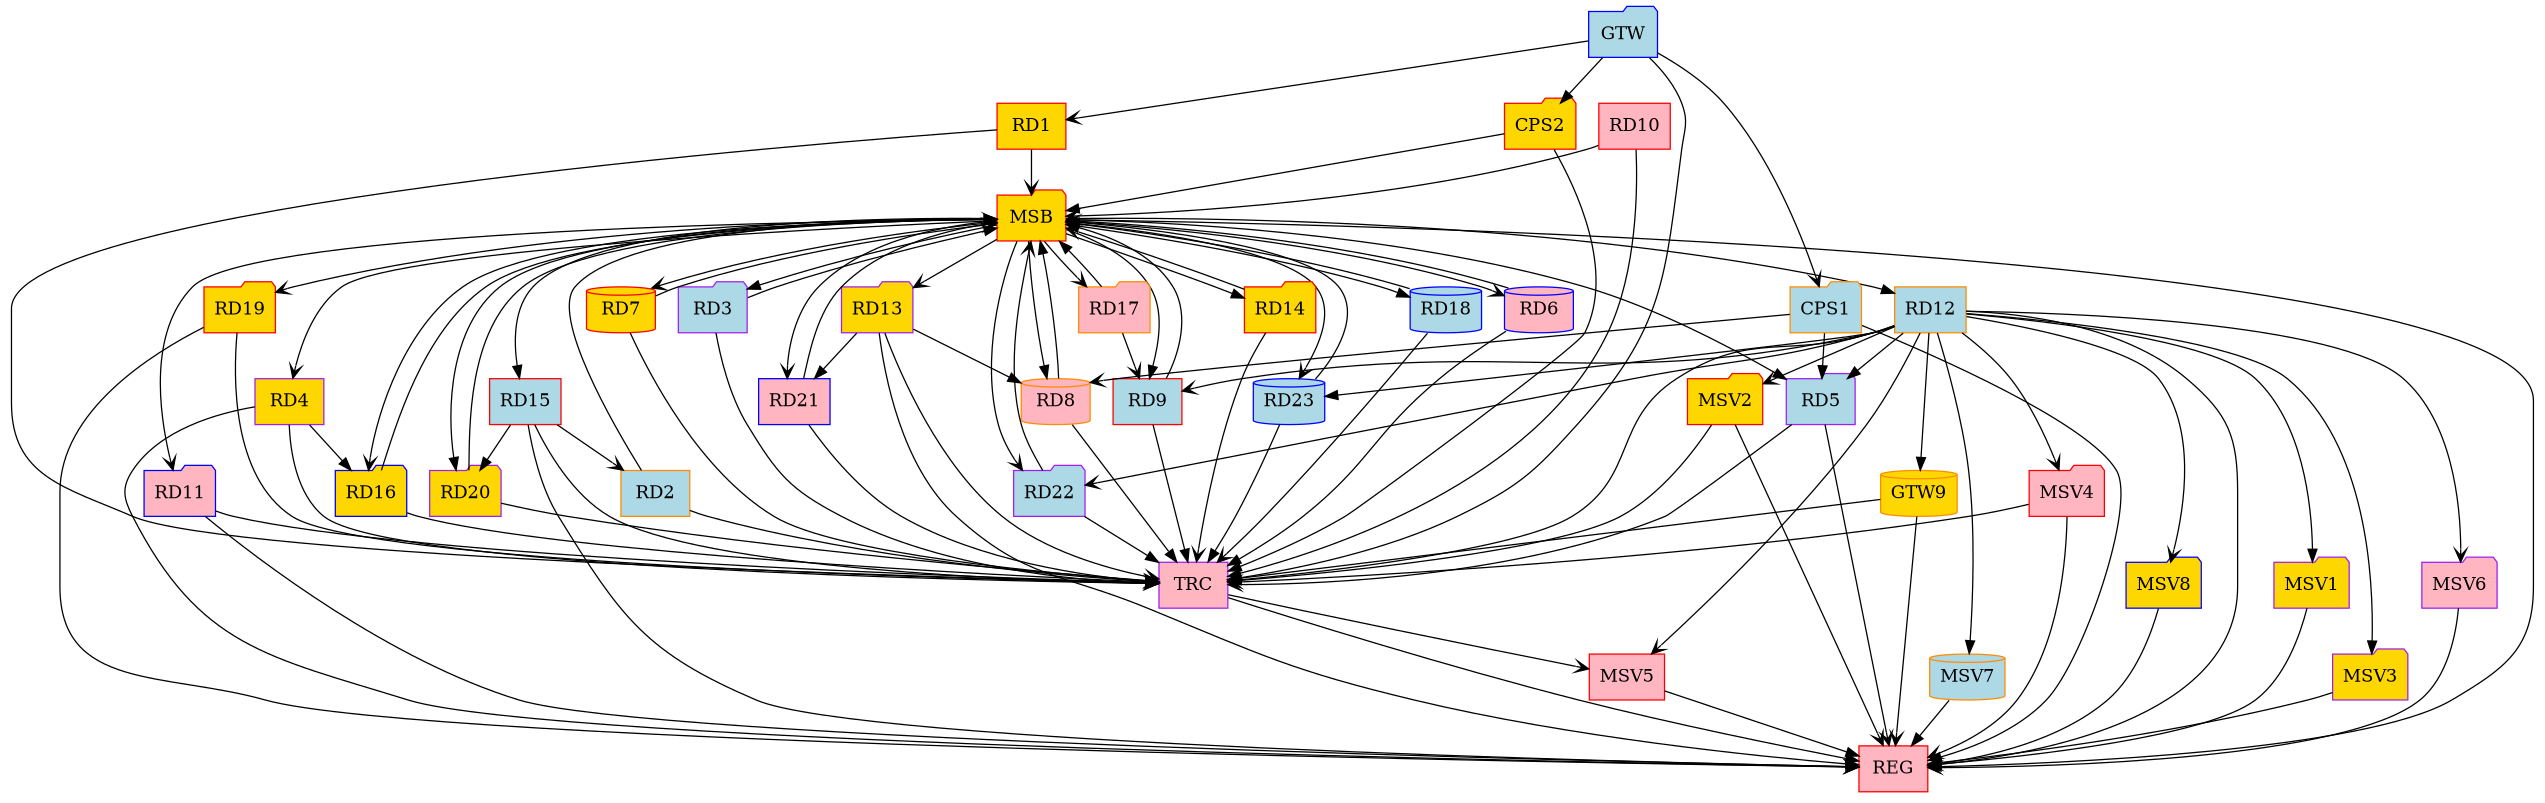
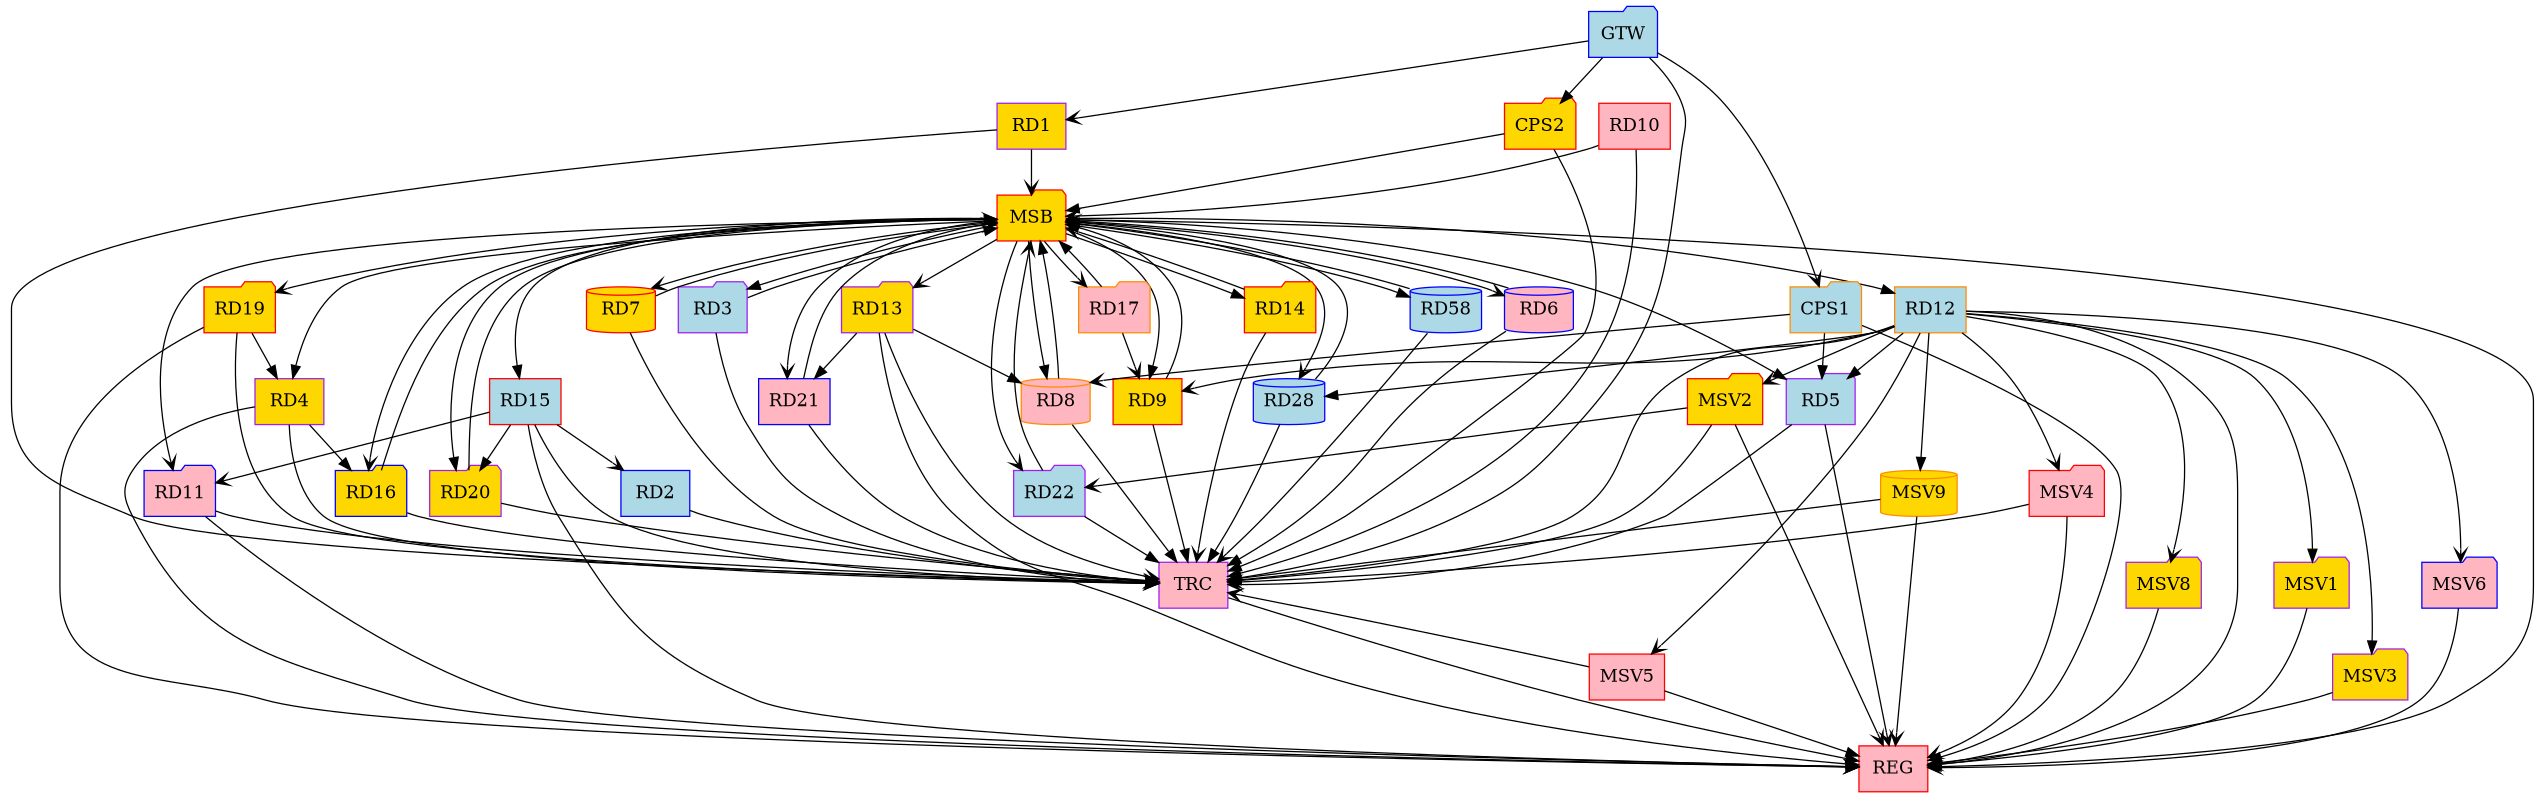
node "RD1": color red -> purple
edge "MSB" -> "RD4": arrowhead vee -> normal
edge "RD2" -> "MSB": removed
node "RD18": label "RD18" -> "RD58"
edge "RD19" -> "RD4": added
edge "RD12" -> "RD22": now "MSV2" -> "RD22"
node "RD9": fillcolor lightblue -> gold
node "RD23": label "RD23" -> "RD28"
edge "RD15" -> "RD11": added
node "RD2": color darkorange -> blue
node "GTW9": label "GTW9" -> "MSV9"
node "MSV8": color blue -> purple
node "MSV6": color purple -> blue
edge "TRC" -> "MSV5": reversed
node "MSV7": removed
